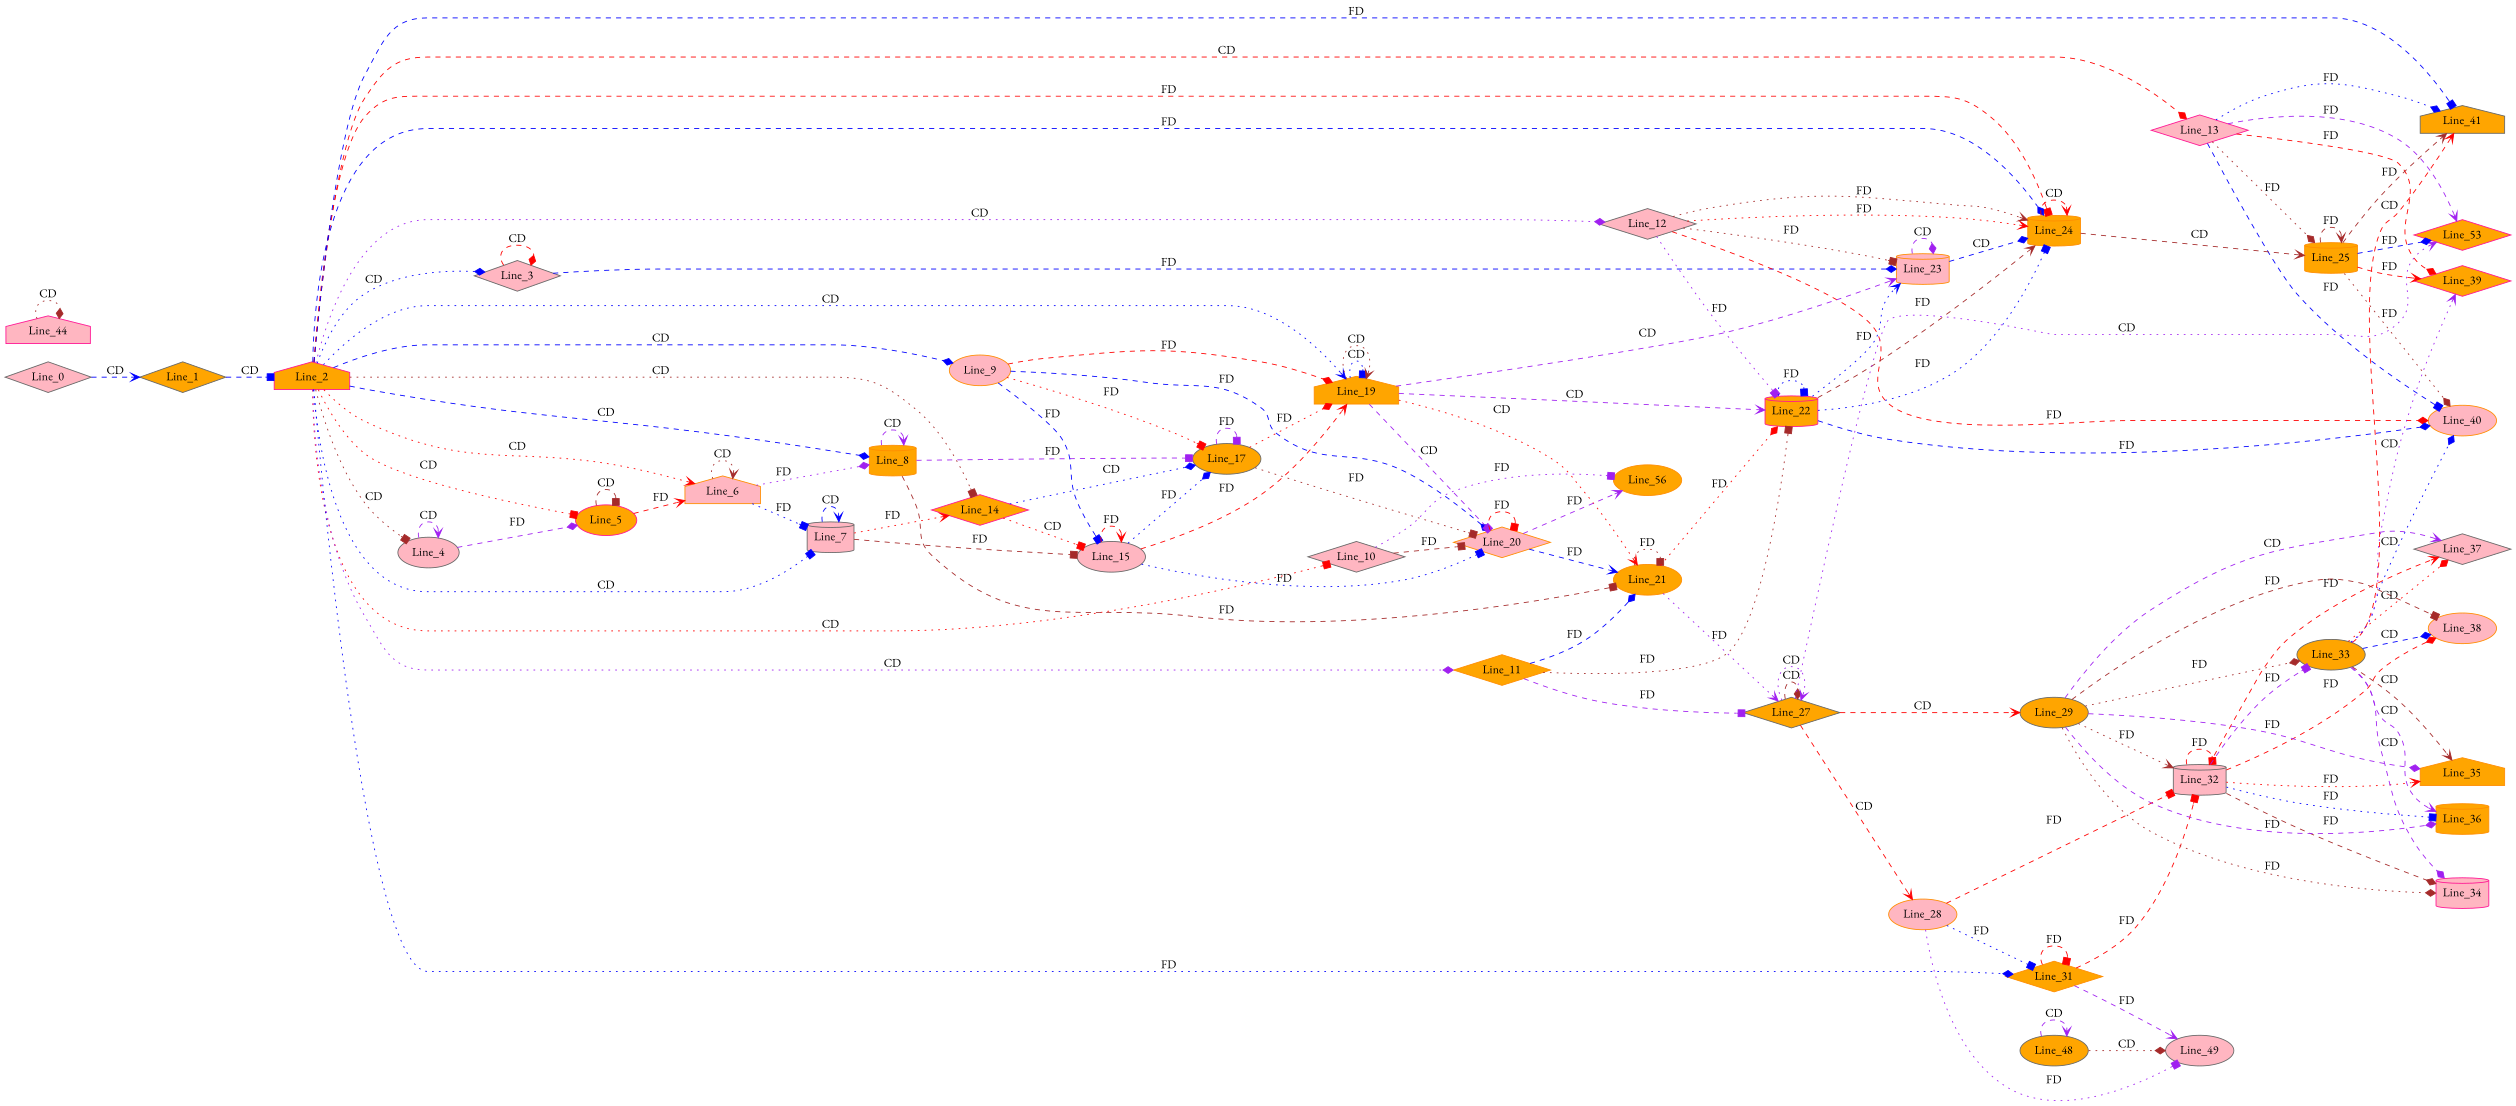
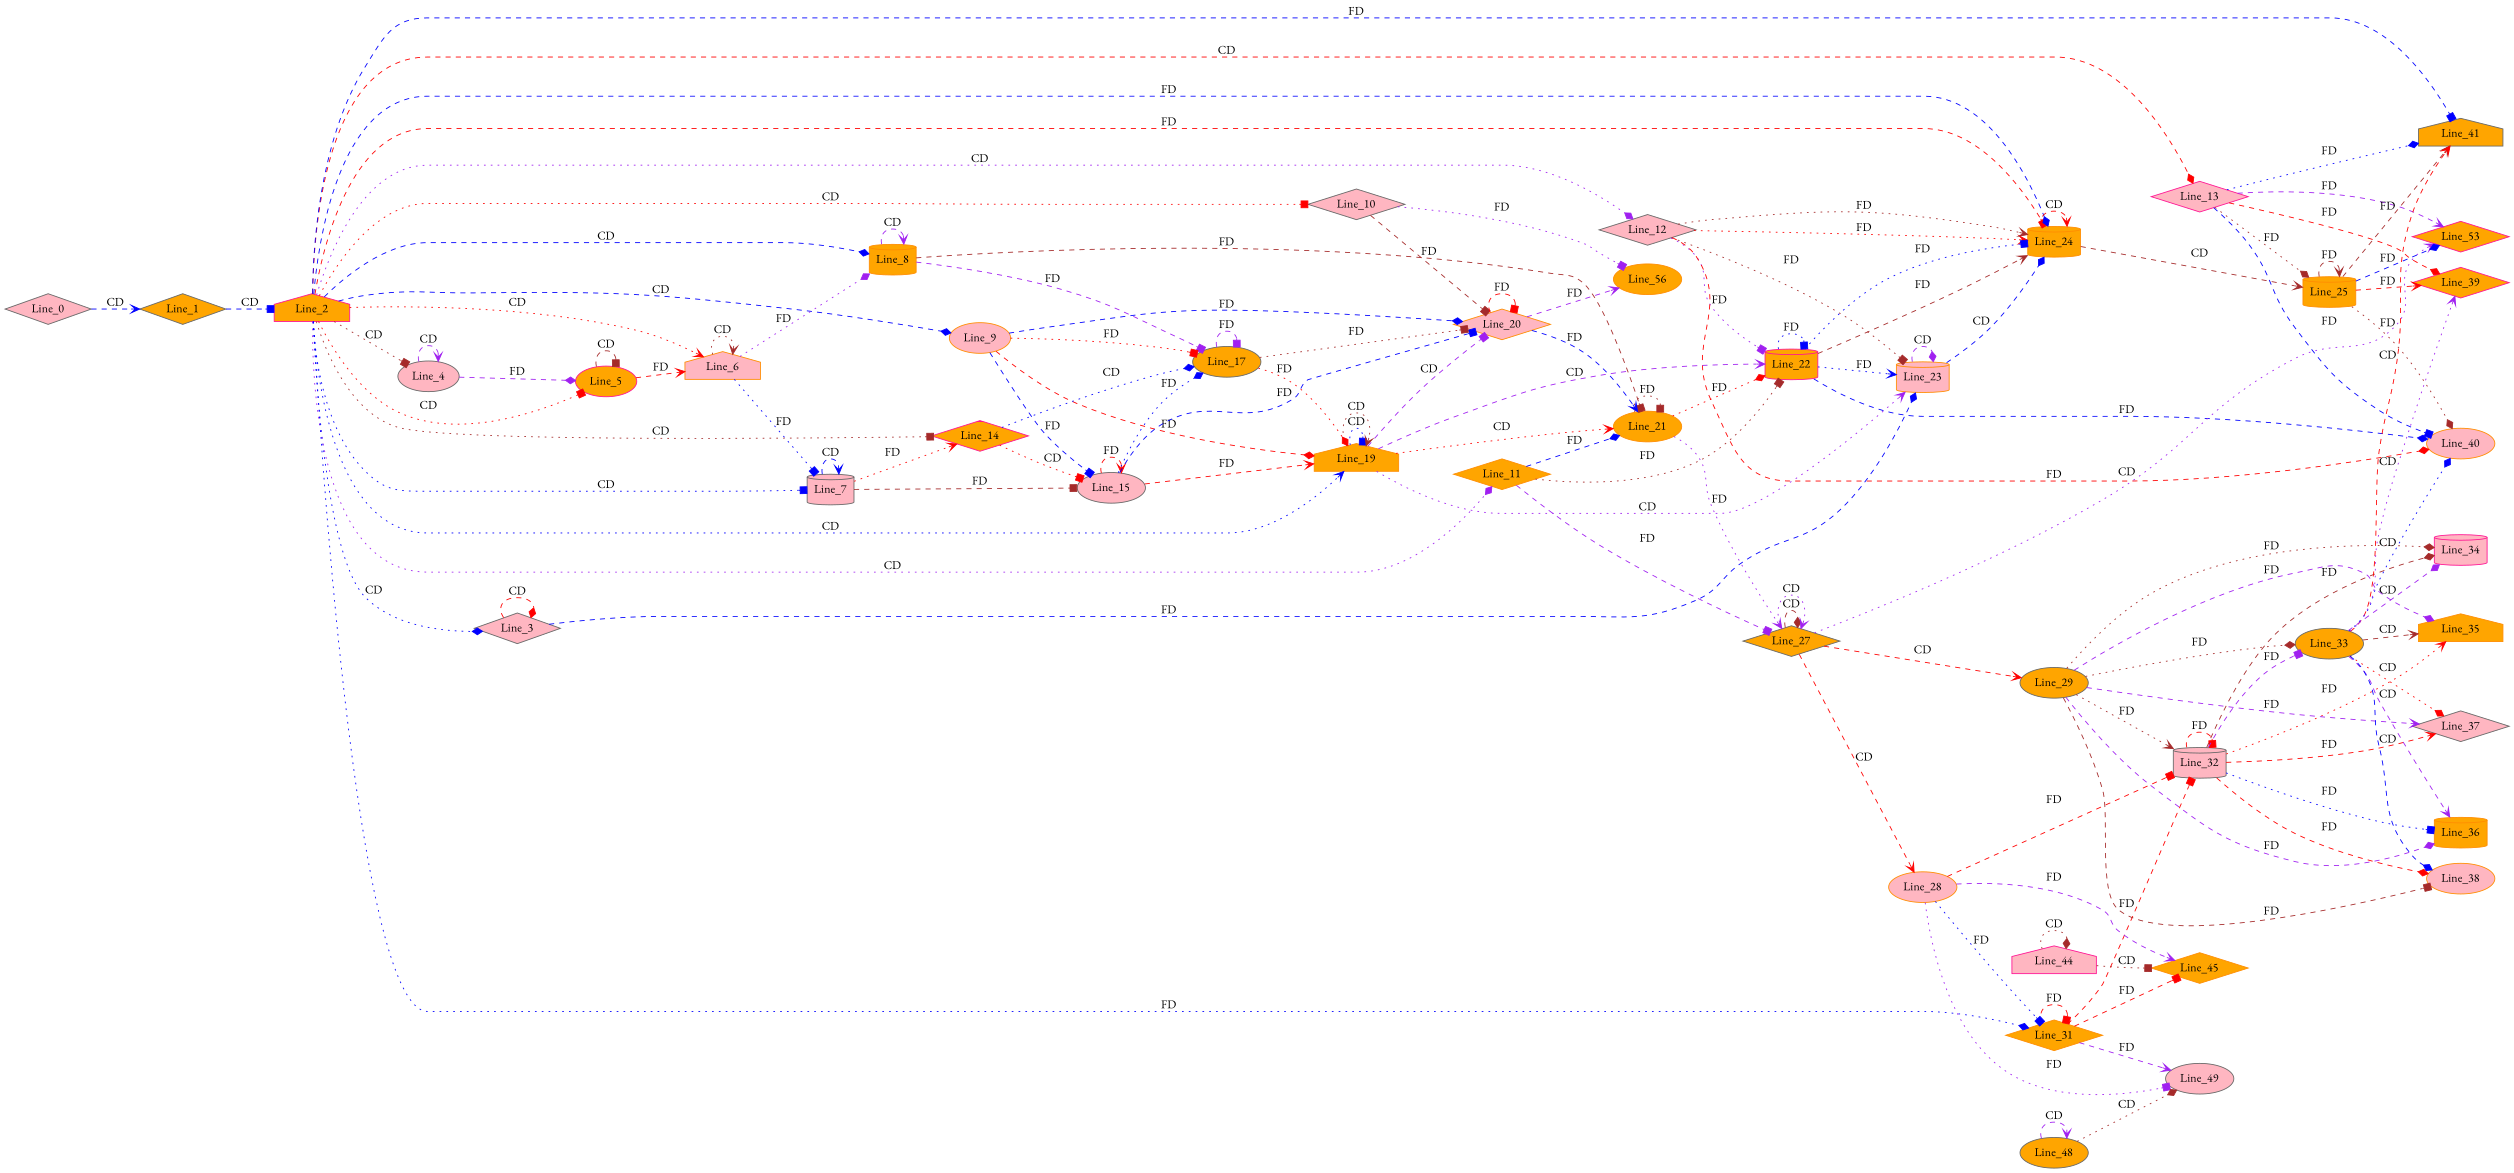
edge "Line_19" -> "Line_23": style dashed -> dotted
edge "Line_29" -> "Line_37": label "CD" -> "FD"
edge "Line_15" -> "Line_20": style dotted -> dashed
node "Line_45": added
